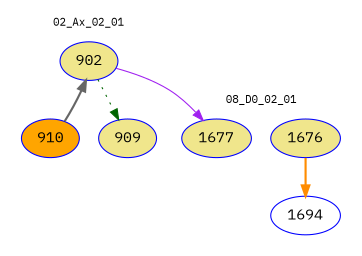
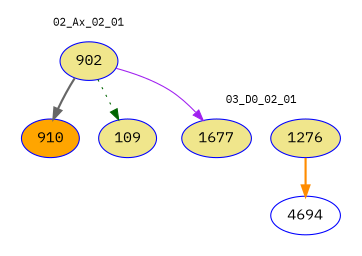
cluster "08_D0_02_01": label "08_D0_02_01" -> "03_D0_02_01"
edge "910" -> "902": reversed
node "909": label "909" -> "109"
node "1676": label "1676" -> "1276"
node "1694": label "1694" -> "4694"
